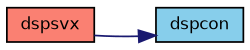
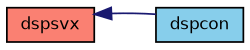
edge "dspsvx" -> "dspcon": reversed
